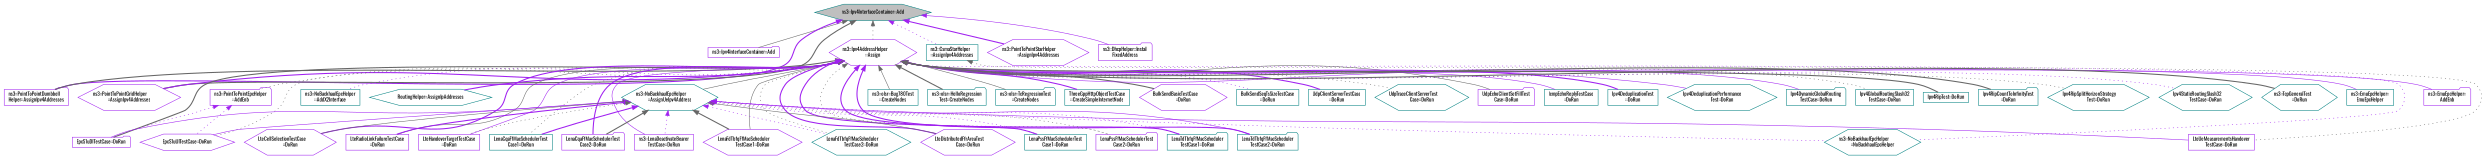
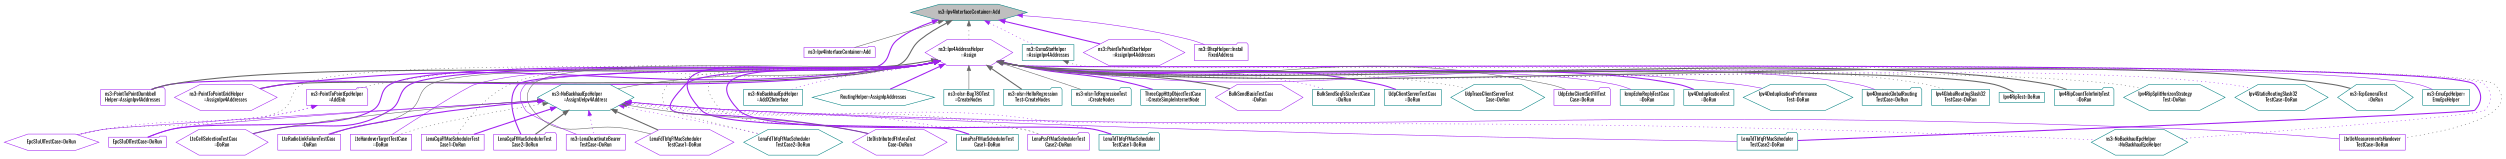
edge "EpcS1uDlTestCase::DoRun" -> "ns3::Ipv4AddressHelper ::Assign": color gray40 -> purple
node "ns3::EmuEpcHelper:: AddEnb": removed
node "LenaCqaFfMacSchedulerTest Case1::DoRun": color teal -> purple
